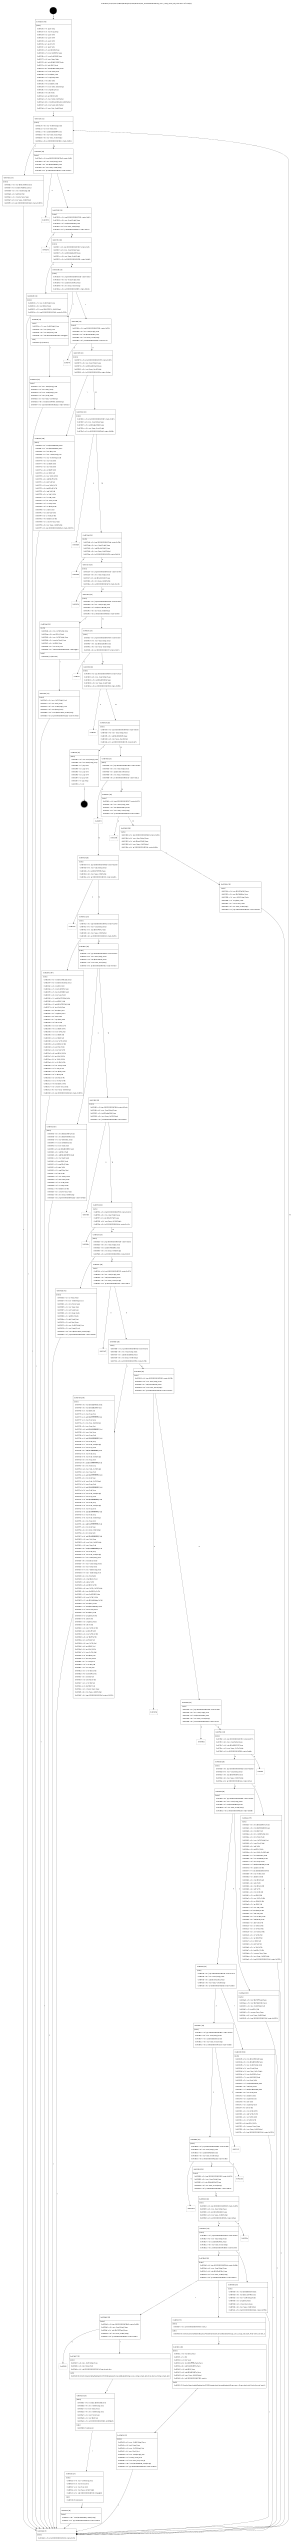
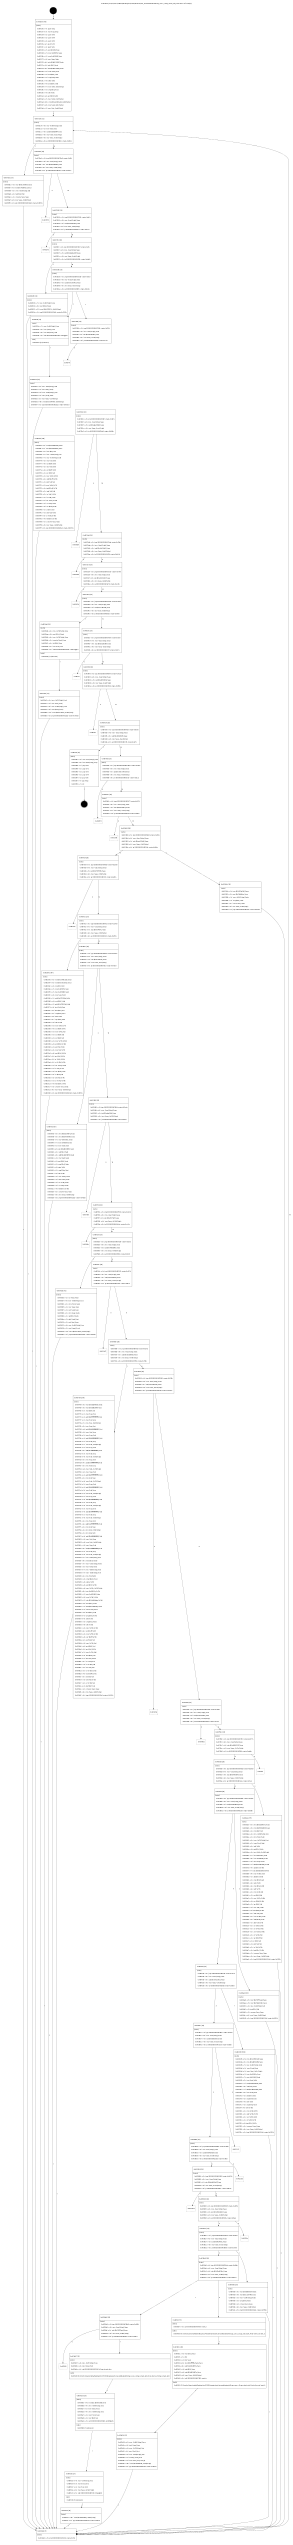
node "0x401370 [28]": removed
edge "0x402012" -> "0x4014a4 [28]": now "0x401488 [28]" -> "0x4014a4 [28]"
edge "0x401648 [28]" -> "0x402003": now "0x401664 [28]" -> "0x402003"
